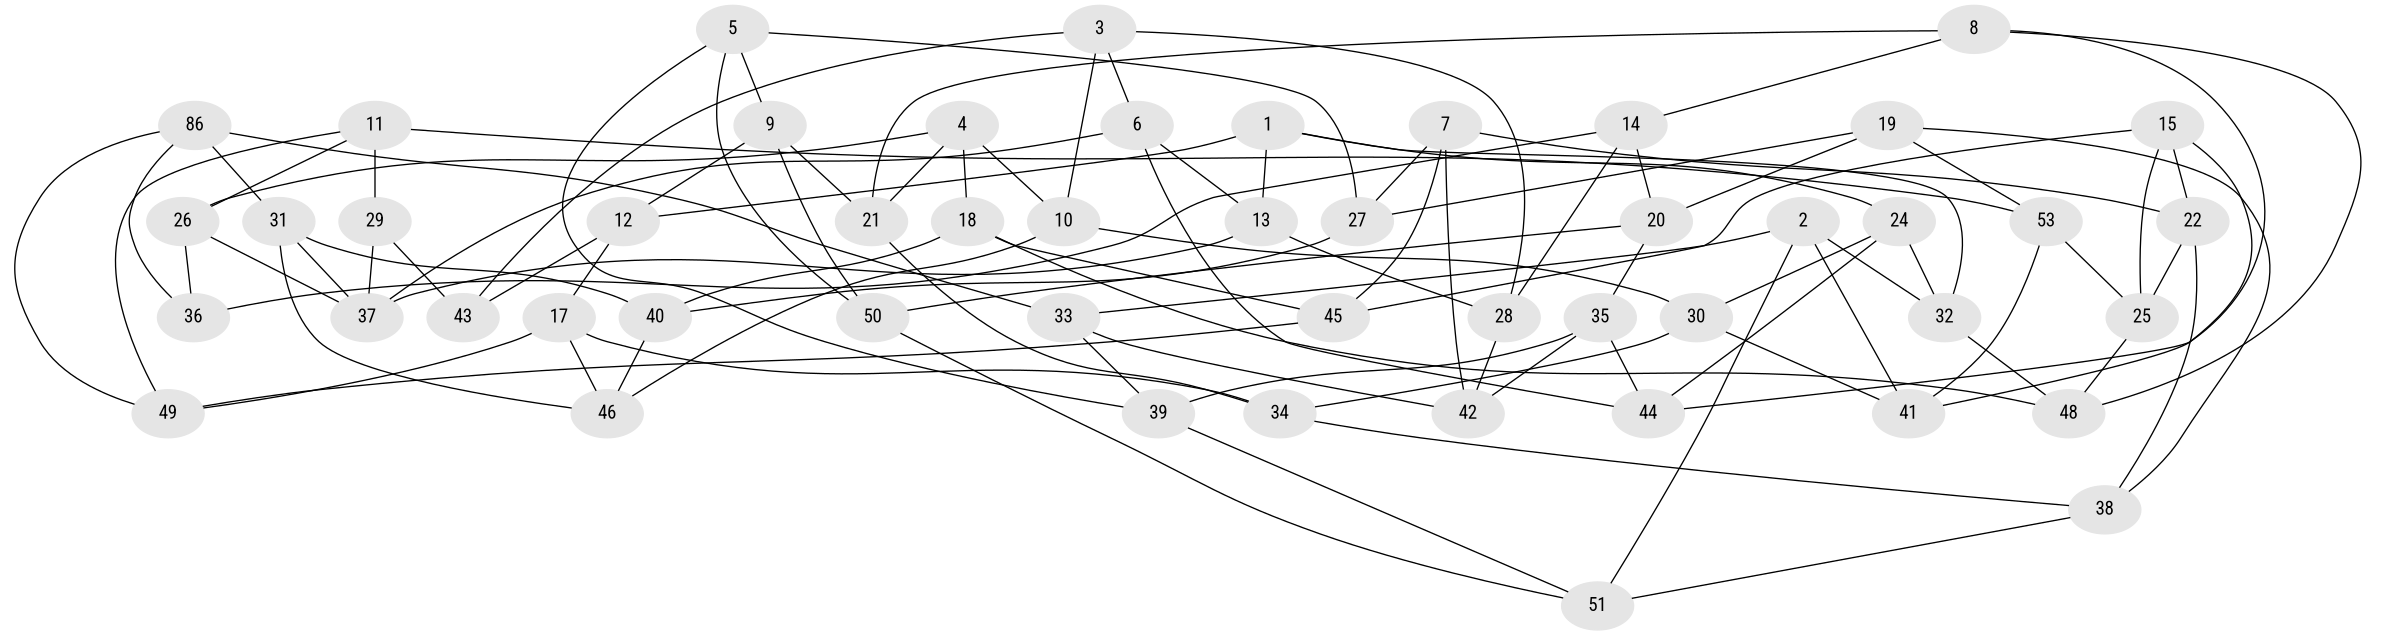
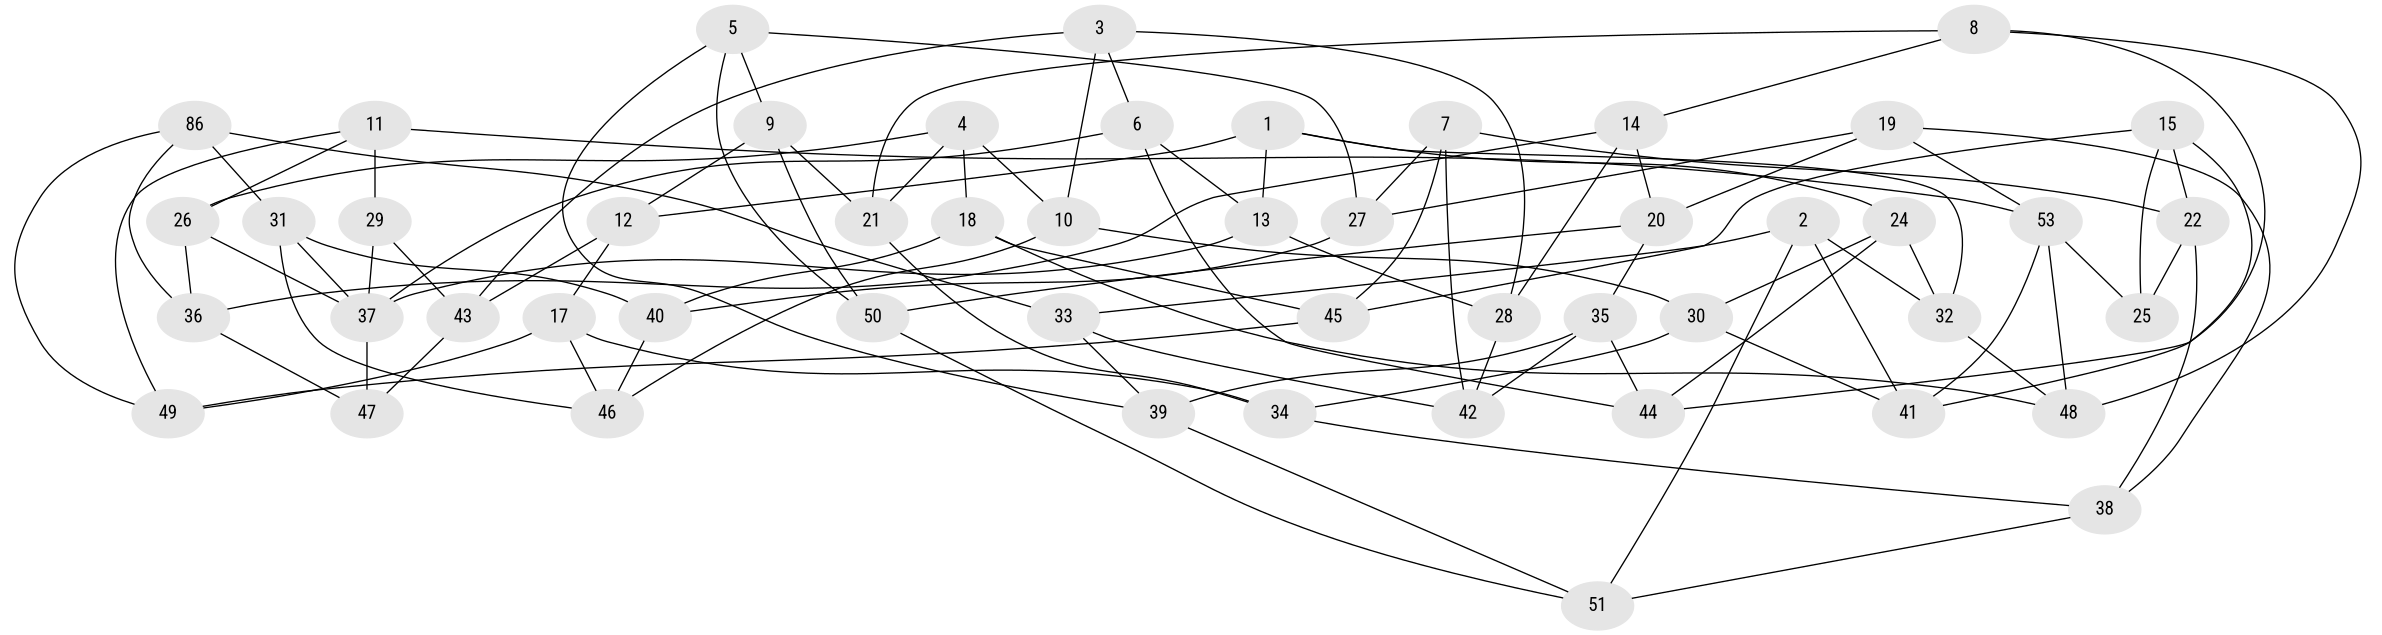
edge "25" -- "48": now "53" -- "48"
node "47": added
